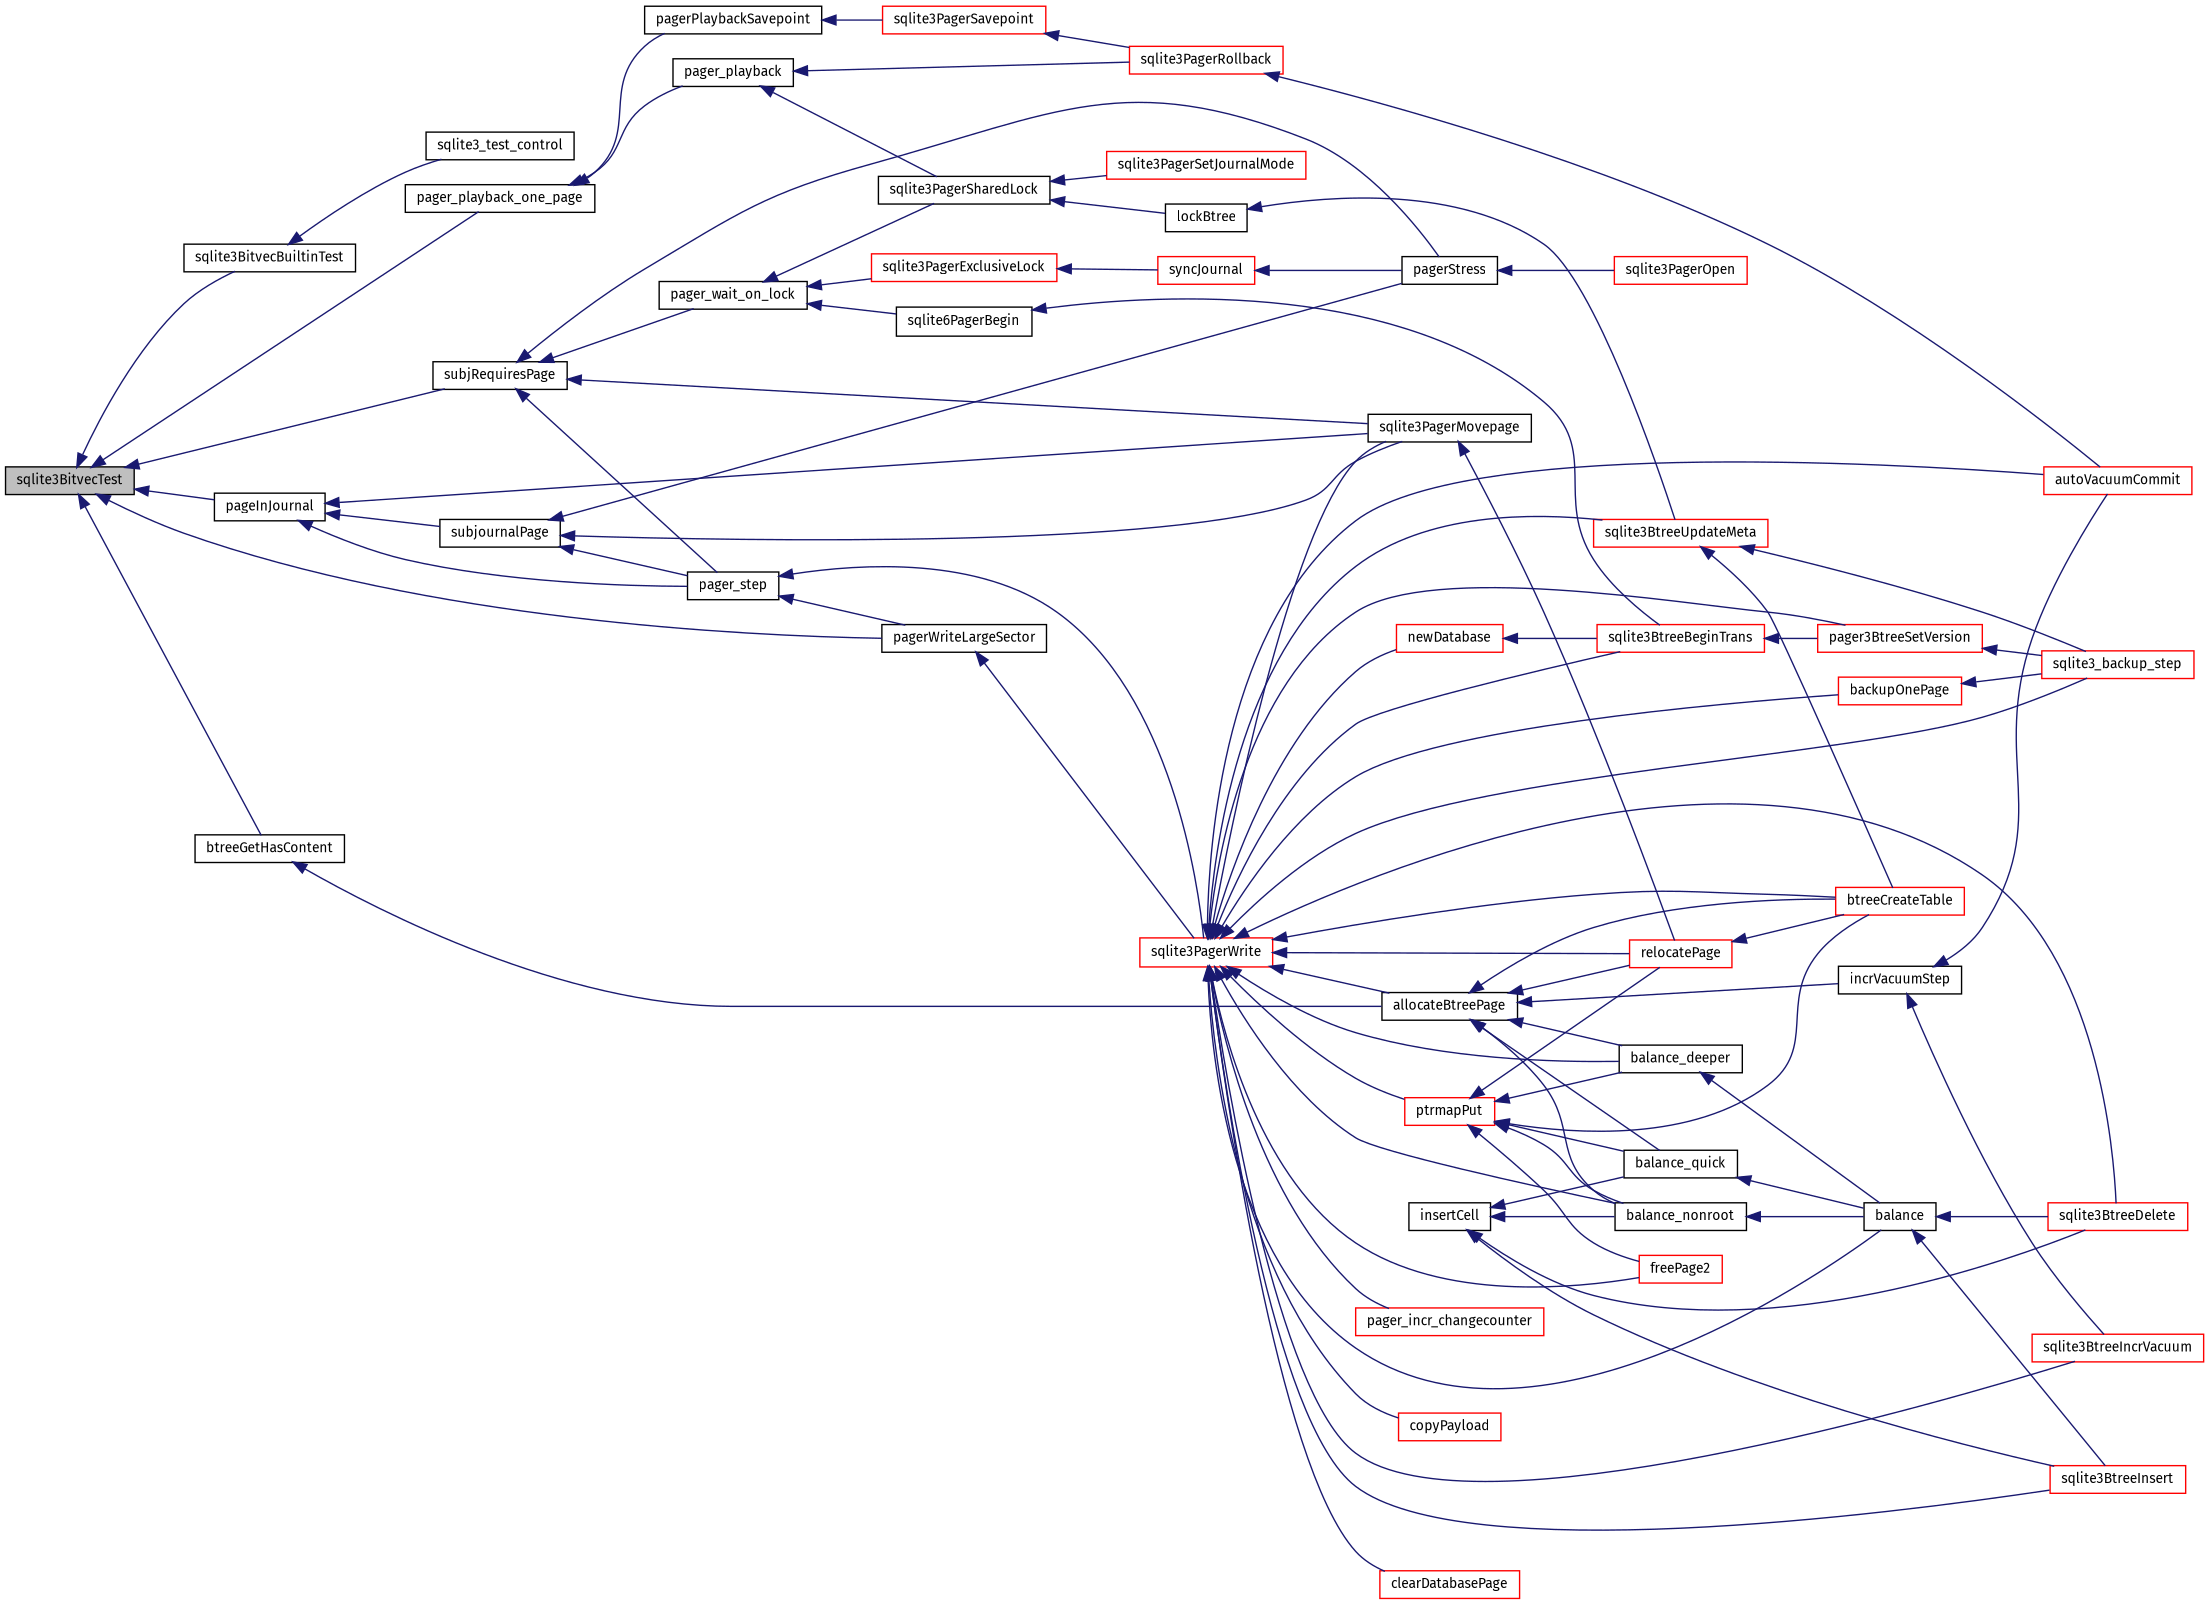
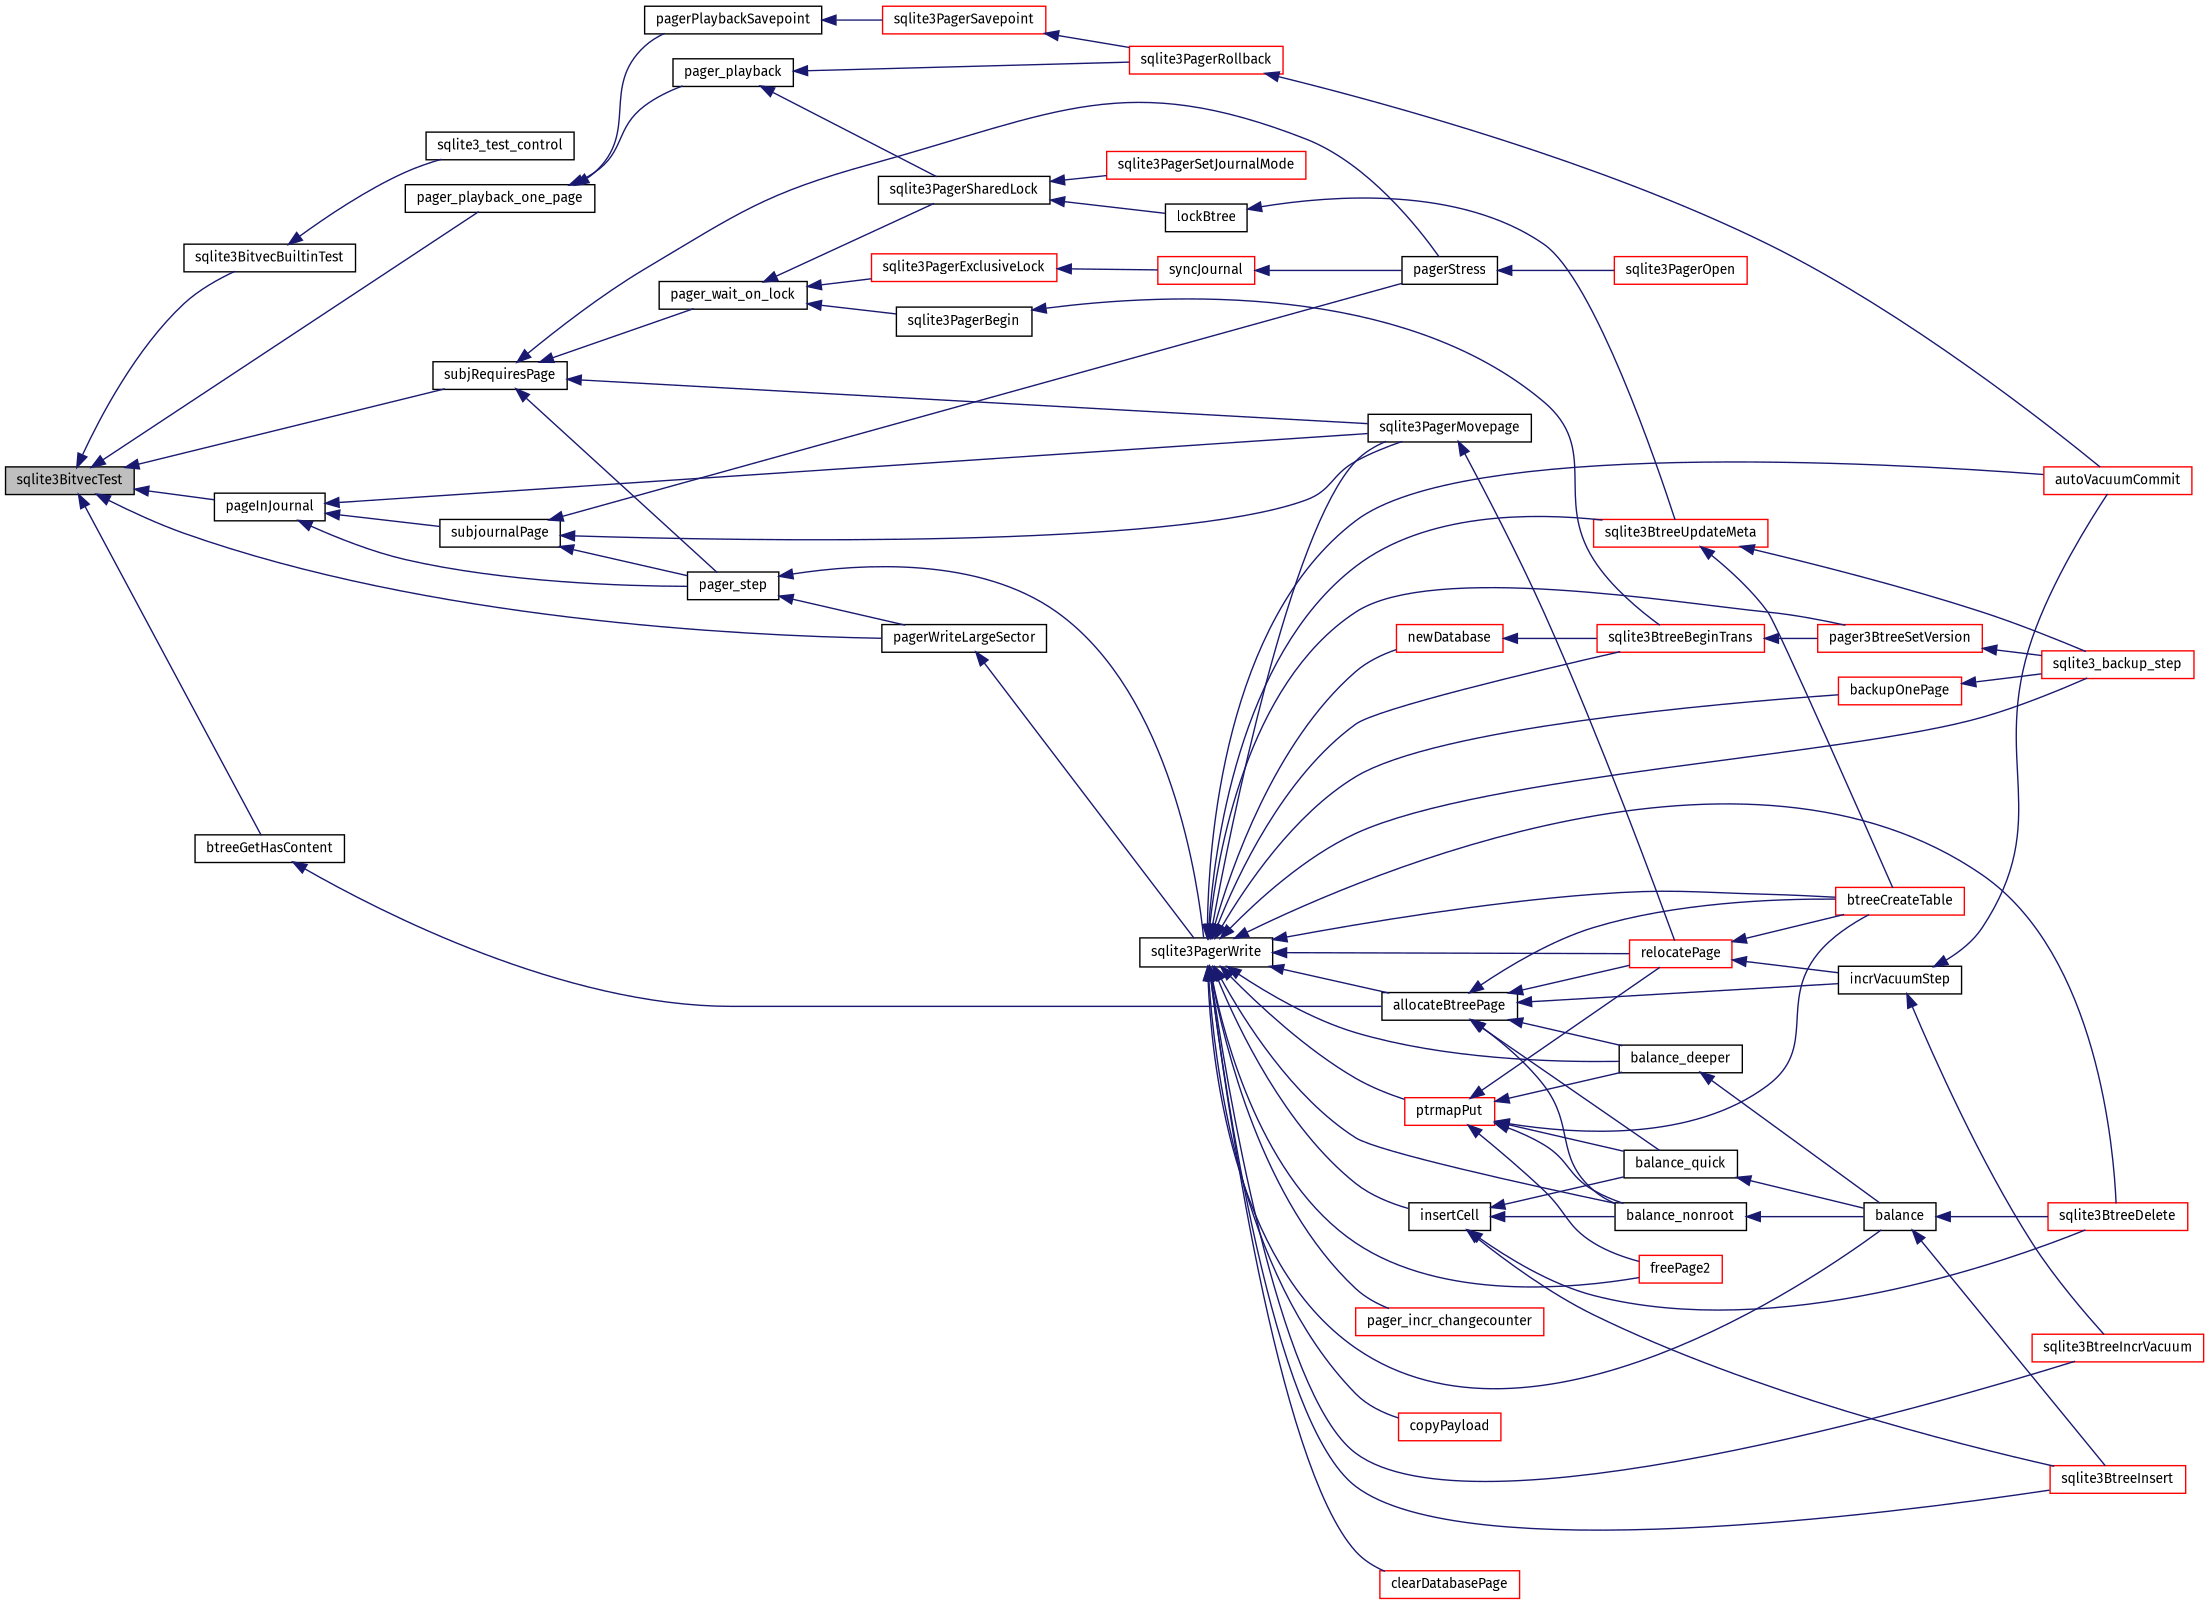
node "sqlite6PagerBegin": label "sqlite6PagerBegin" -> "sqlite3PagerBegin"
node "sqlite3PagerWrite": color red -> black
edge "incrVacuumStep" -> "relocatePage": added
edge "insertCell" -> "sqlite3PagerWrite": added
